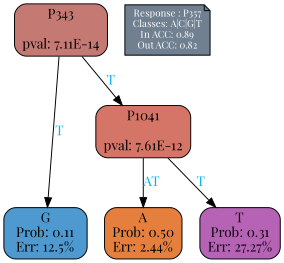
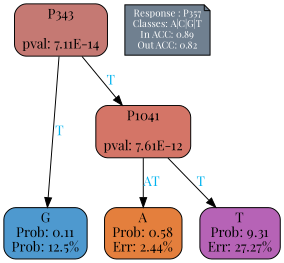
node "G Prob: 0.11 Err: 12.5%": label "G Prob: 0.11 Err: 12.5%" -> "G Prob: 0.11 Prob: 12.5%"
node "A Prob: 0.50 Err: 2.44%": label "A Prob: 0.50 Err: 2.44%" -> "A Prob: 0.58 Err: 2.44%"
node "T Prob: 0.31 Err: 27.27%": label "T Prob: 0.31 Err: 27.27%" -> "T Prob: 9.31 Err: 27.27%"
